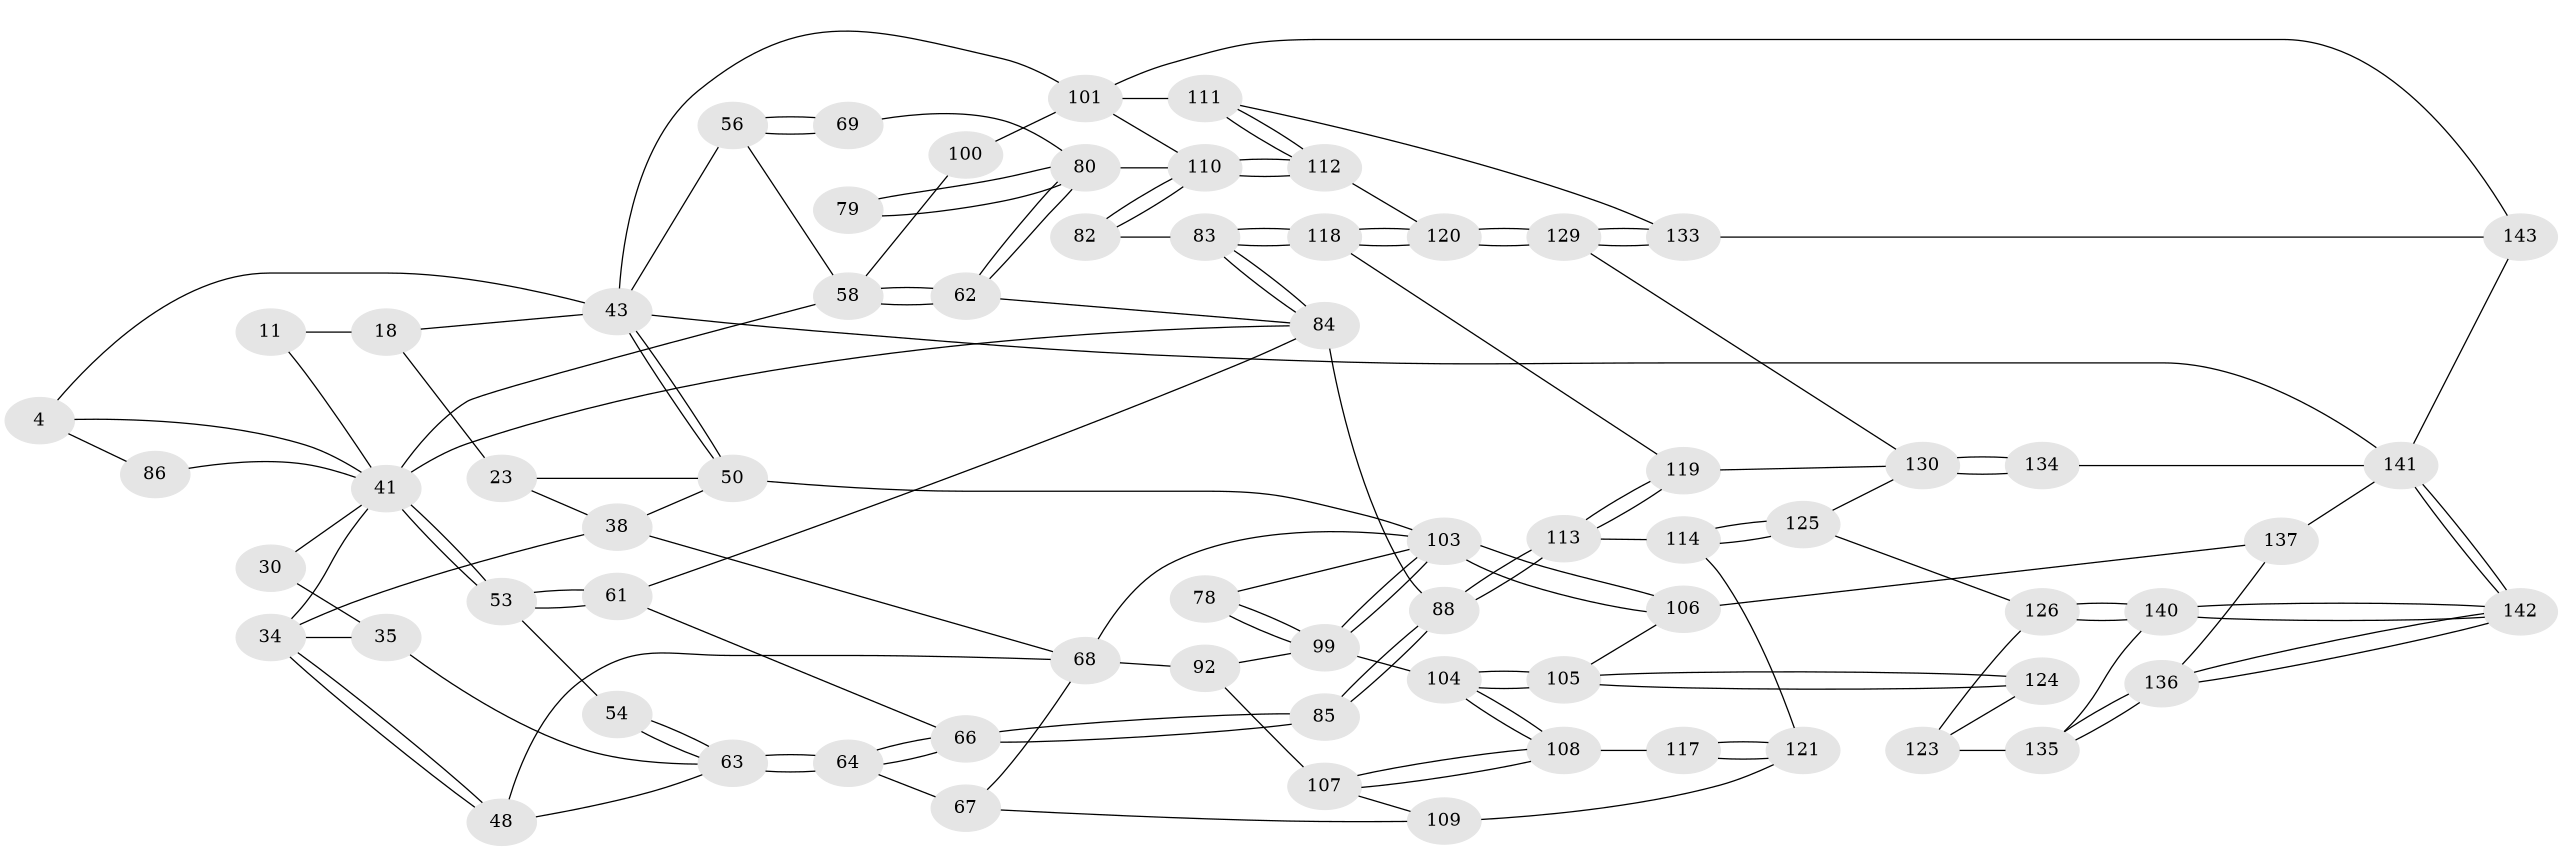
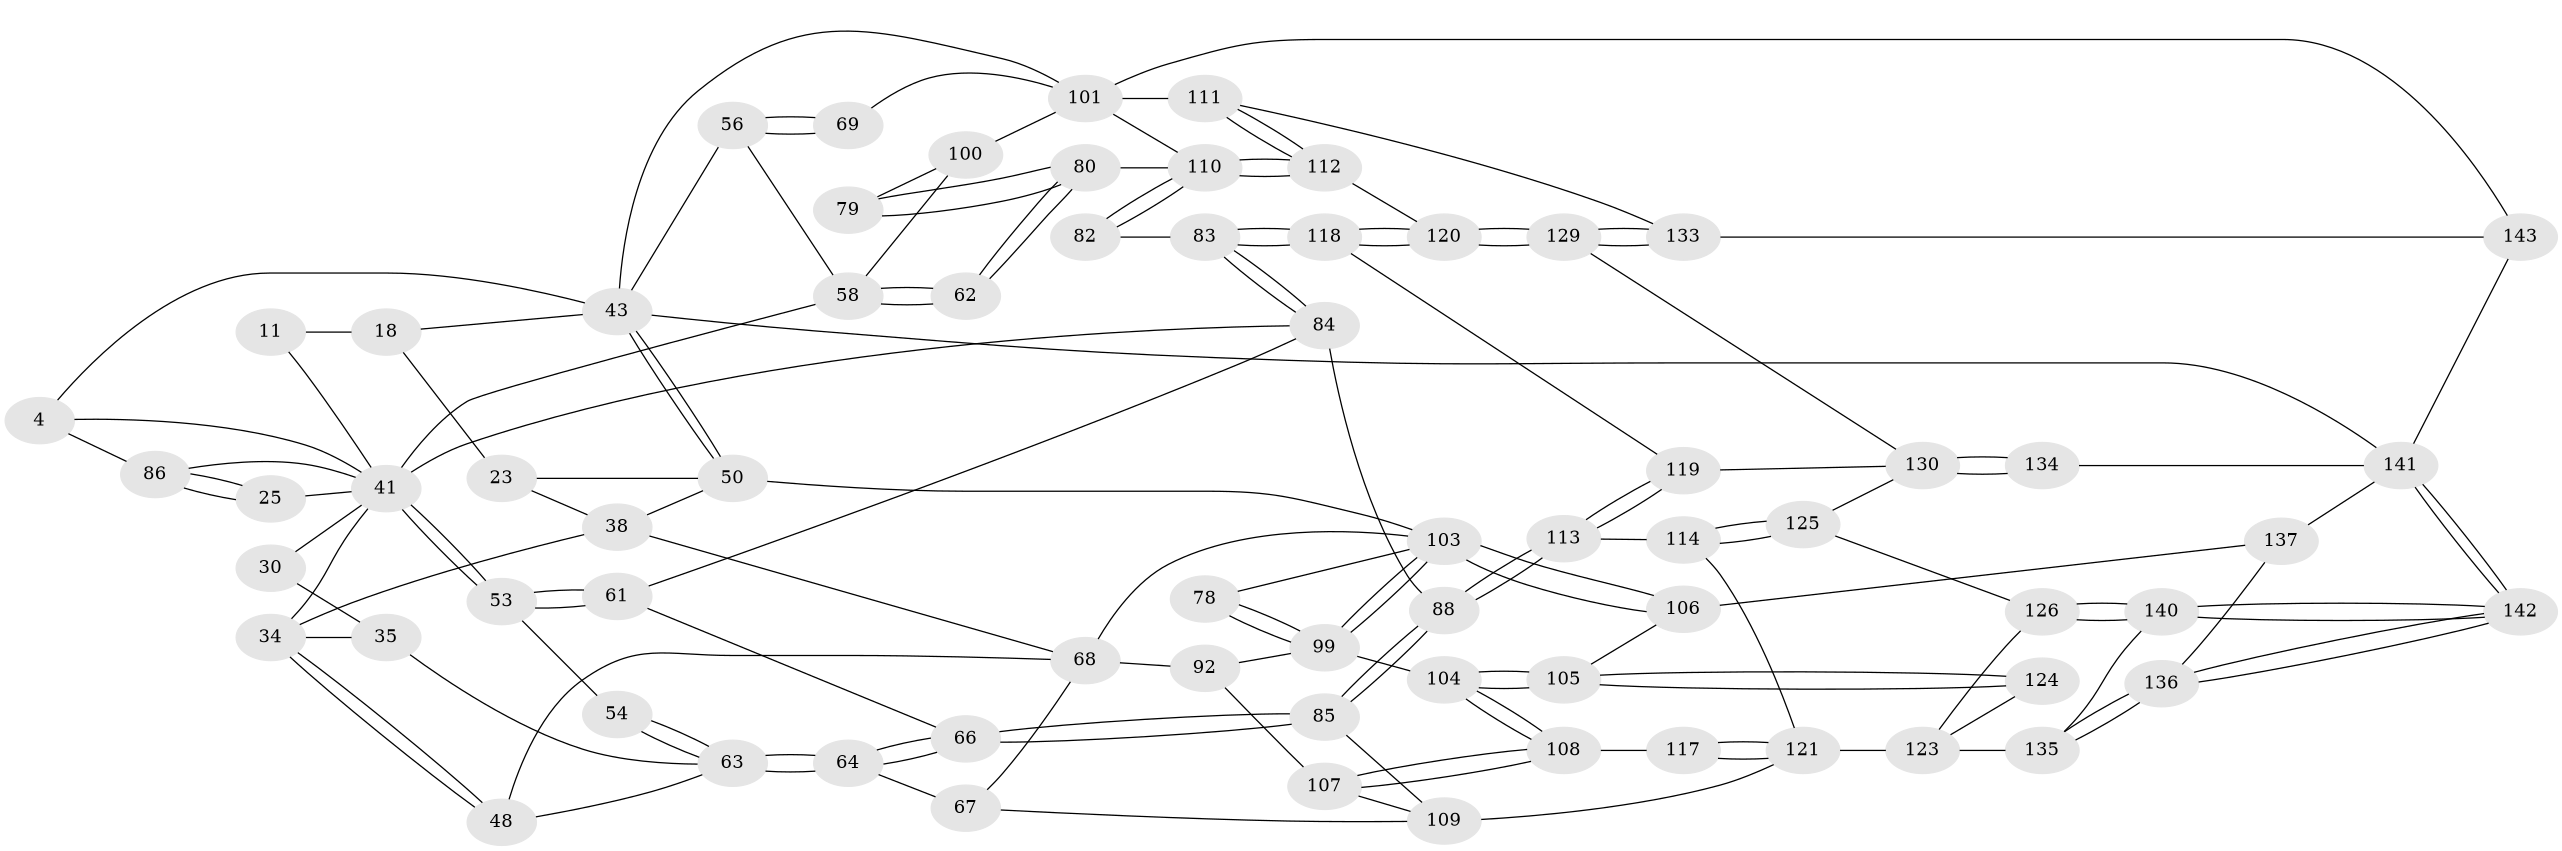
edge "69" -- "80": now "69" -- "101"
edge "100" -- "79": added
edge "62" -- "84": removed
node "25": added
edge "121" -- "123": added
edge "85" -- "109": added
